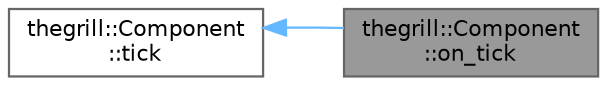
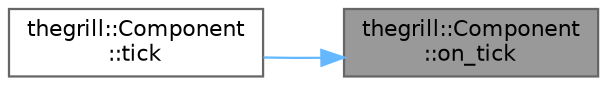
edge "thegrill::Component ::on_tick" -> "thegrill::Component ::tick": reversed
